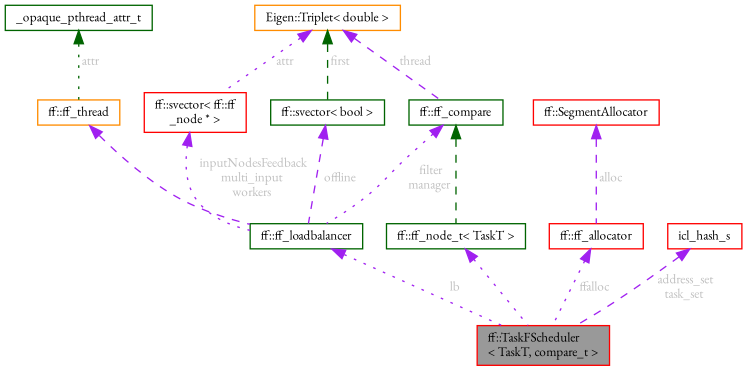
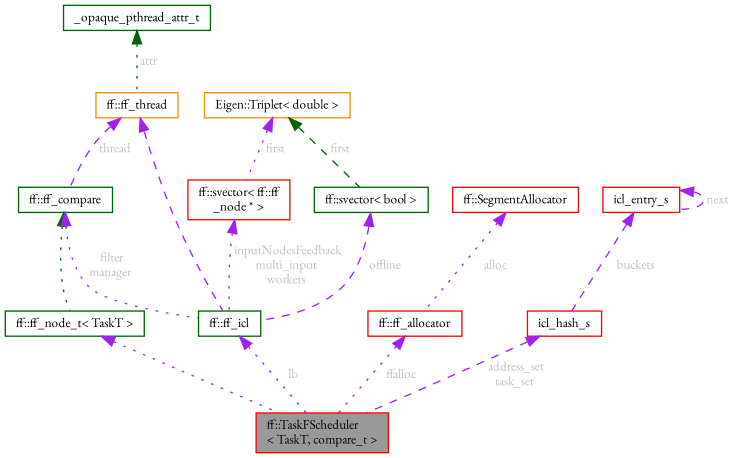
edge "ff::svector< ff::ff _node * >" -> "Eigen::Triplet< double >": label " attr" -> " first"
edge "ff::ff_compare" -> "Eigen::Triplet< double >": now "ff::ff_compare" -> "ff::ff_thread"
edge "ff::ff_node_t< TaskT >" -> "ff::ff_compare": style dashed -> dotted
edge "ff::ff_allocator" -> "ff::SegmentAllocator": style dashed -> dotted
node "icl_entry_s": added
node "ff::ff_loadbalancer": label "ff::ff_loadbalancer" -> "ff::ff_icl"
